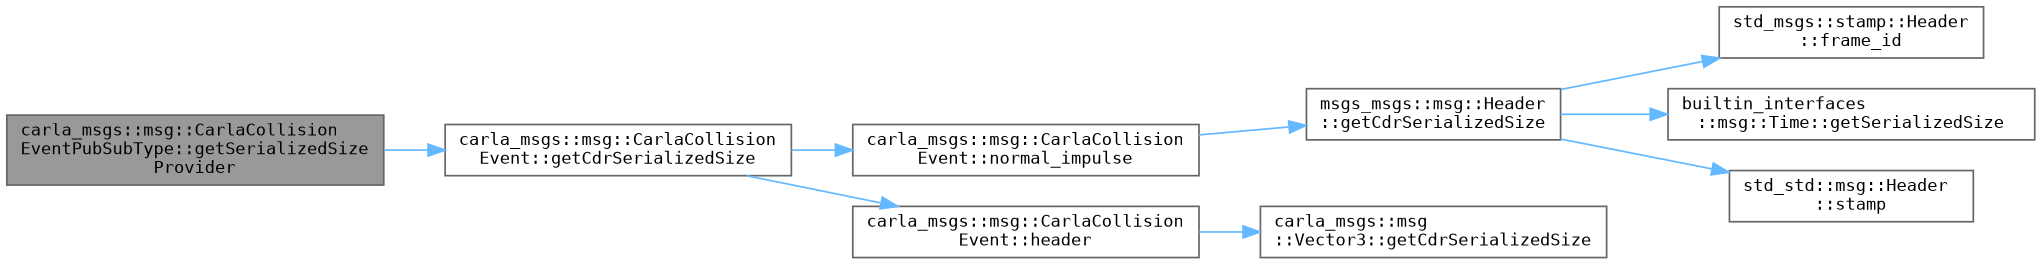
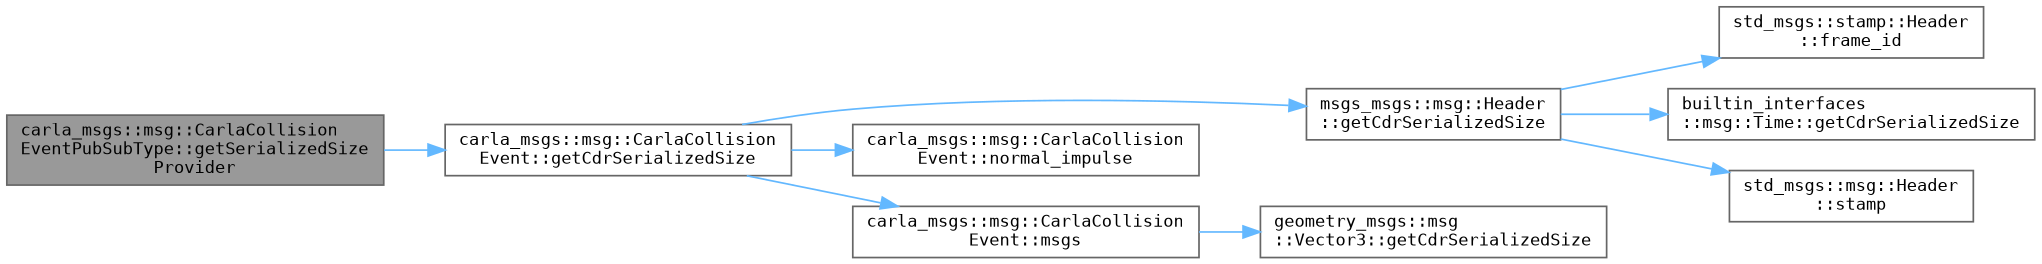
node "builtin_interfaces ::msg::Time::getSerializedSize": label "builtin_interfaces ::msg::Time::getSerializedSize" -> "builtin_interfaces ::msg::Time::getCdrSerializedSize"
edge "carla_msgs::msg::CarlaCollision Event::normal_impulse" -> "msgs_msgs::msg::Header ::getCdrSerializedSize": now "carla_msgs::msg::CarlaCollision Event::getCdrSerializedSize" -> "msgs_msgs::msg::Header ::getCdrSerializedSize"
node "std_std::msg::Header ::stamp": label "std_std::msg::Header ::stamp" -> "std_msgs::msg::Header ::stamp"
node "carla_msgs::msg::CarlaCollision Event::header": label "carla_msgs::msg::CarlaCollision Event::header" -> "carla_msgs::msg::CarlaCollision Event::msgs"
node "carla_msgs::msg ::Vector3::getCdrSerializedSize": label "carla_msgs::msg ::Vector3::getCdrSerializedSize" -> "geometry_msgs::msg ::Vector3::getCdrSerializedSize"
